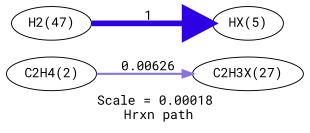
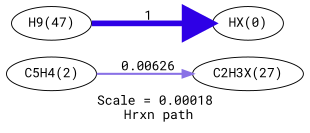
node "H2(47)": label "H2(47)" -> "H9(47)"
node "HX(5)": label "HX(5)" -> "HX(0)"
node "C2H4(2)": label "C2H4(2)" -> "C5H4(2)"
